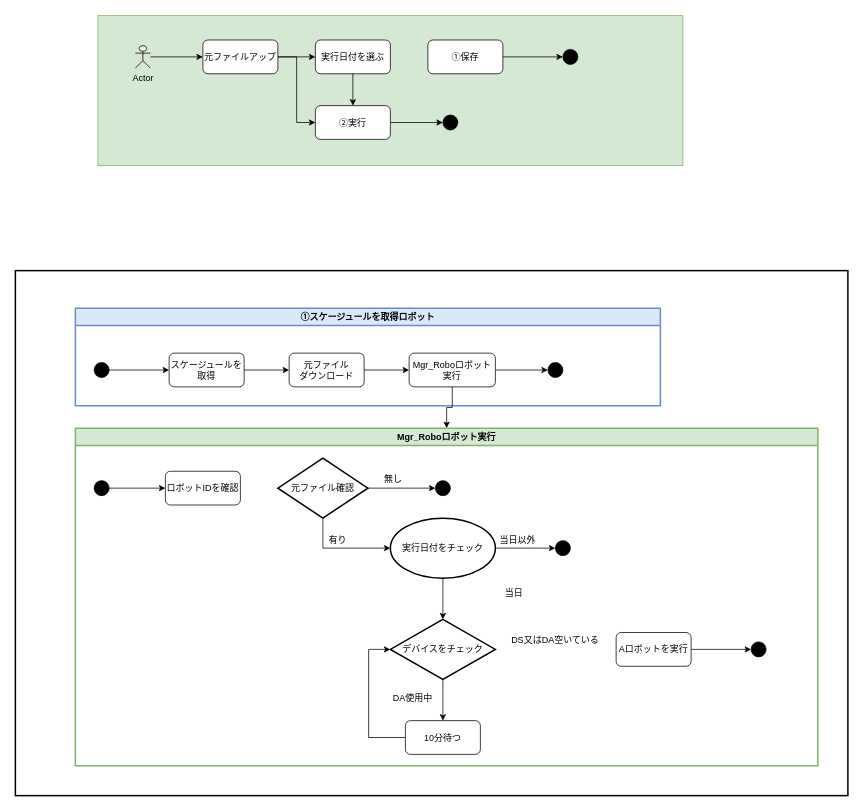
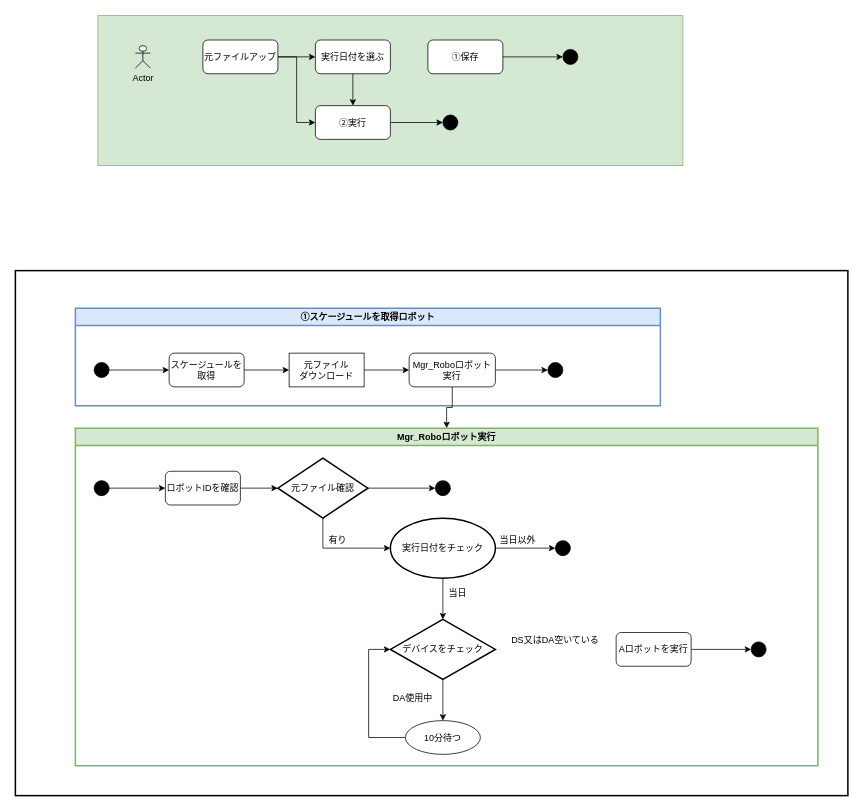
edge "Actor" -> "元ファイルアップ": removed
node "元ファイル ダウンロード": shape rounded rectangle -> rectangle
node "無し": removed
edge "ロボットIDを確認" -> "元ファイル確認": added
node "当日": moved (514, 593) -> (458, 593)
node "10分待つ": shape rounded rectangle -> ellipse
